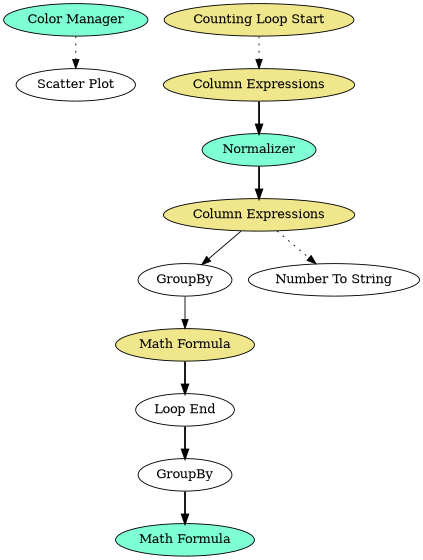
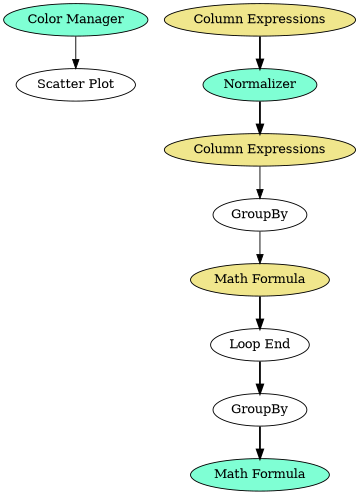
node "Counting Loop Start": removed
edge "Color Manager" -> "Scatter Plot": style dotted -> solid
node "Number To String": removed
